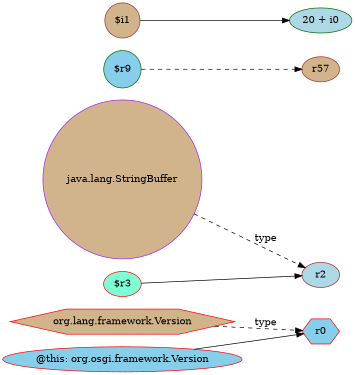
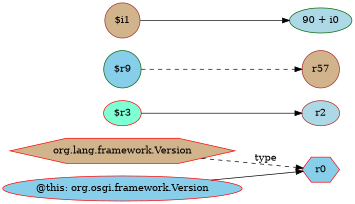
node "20 + i0": label "20 + i0" -> "90 + i0"
node "r57": shape ellipse -> circle
node "java.lang.StringBuffer": removed
